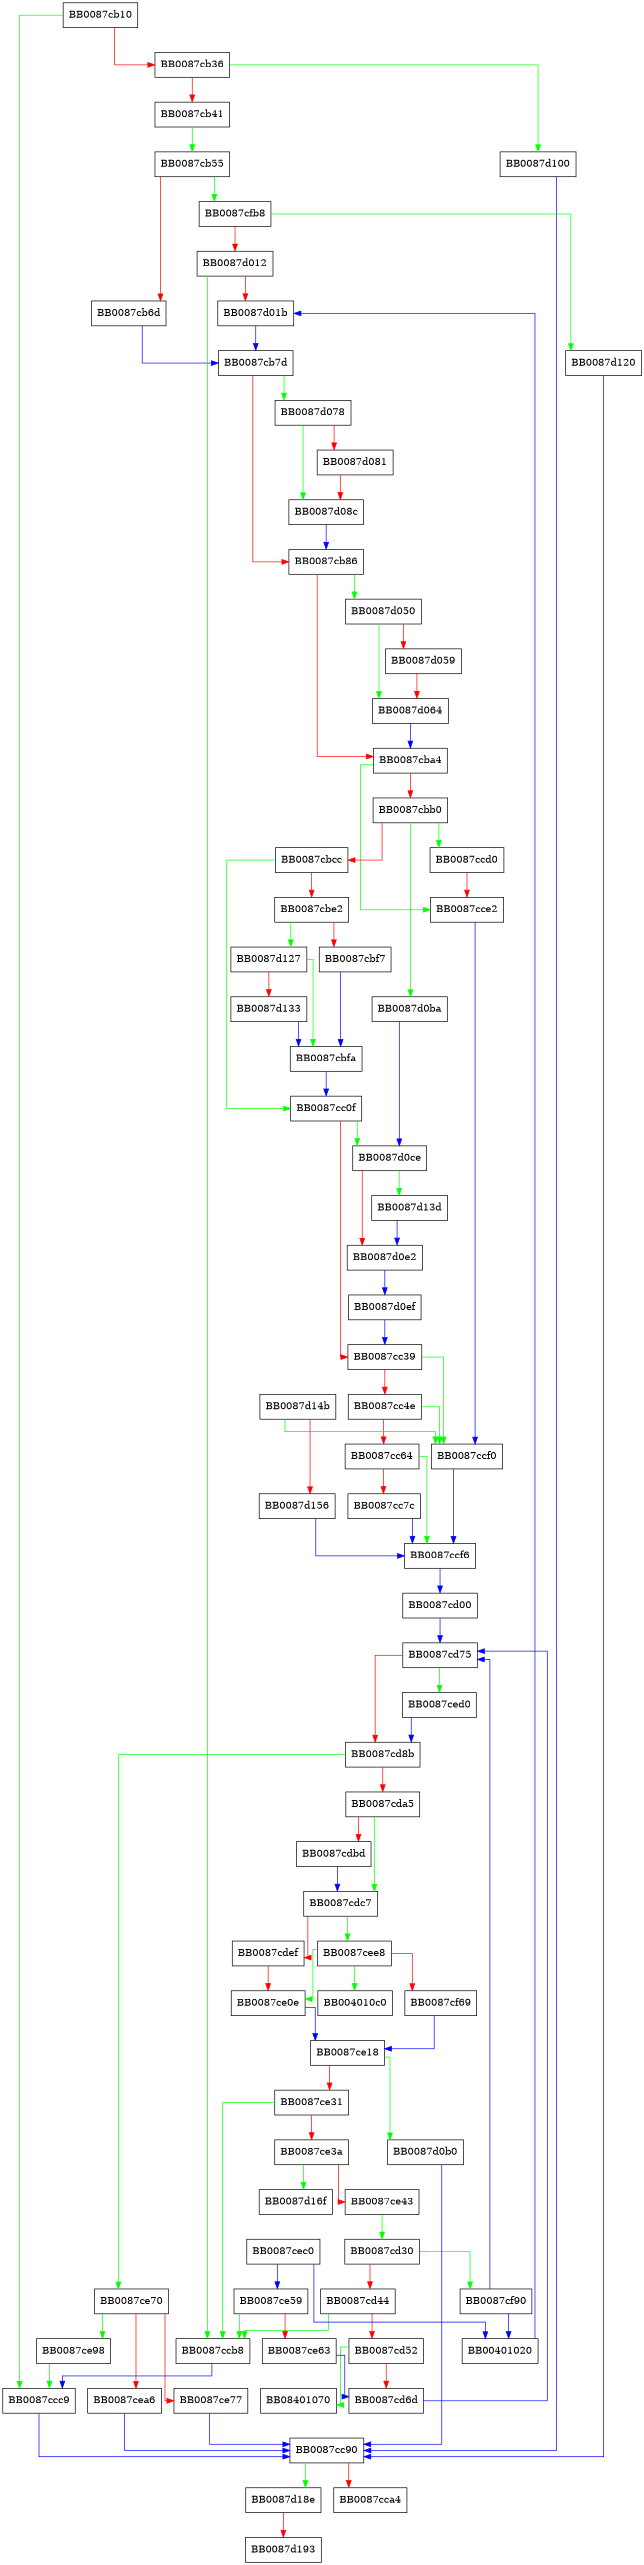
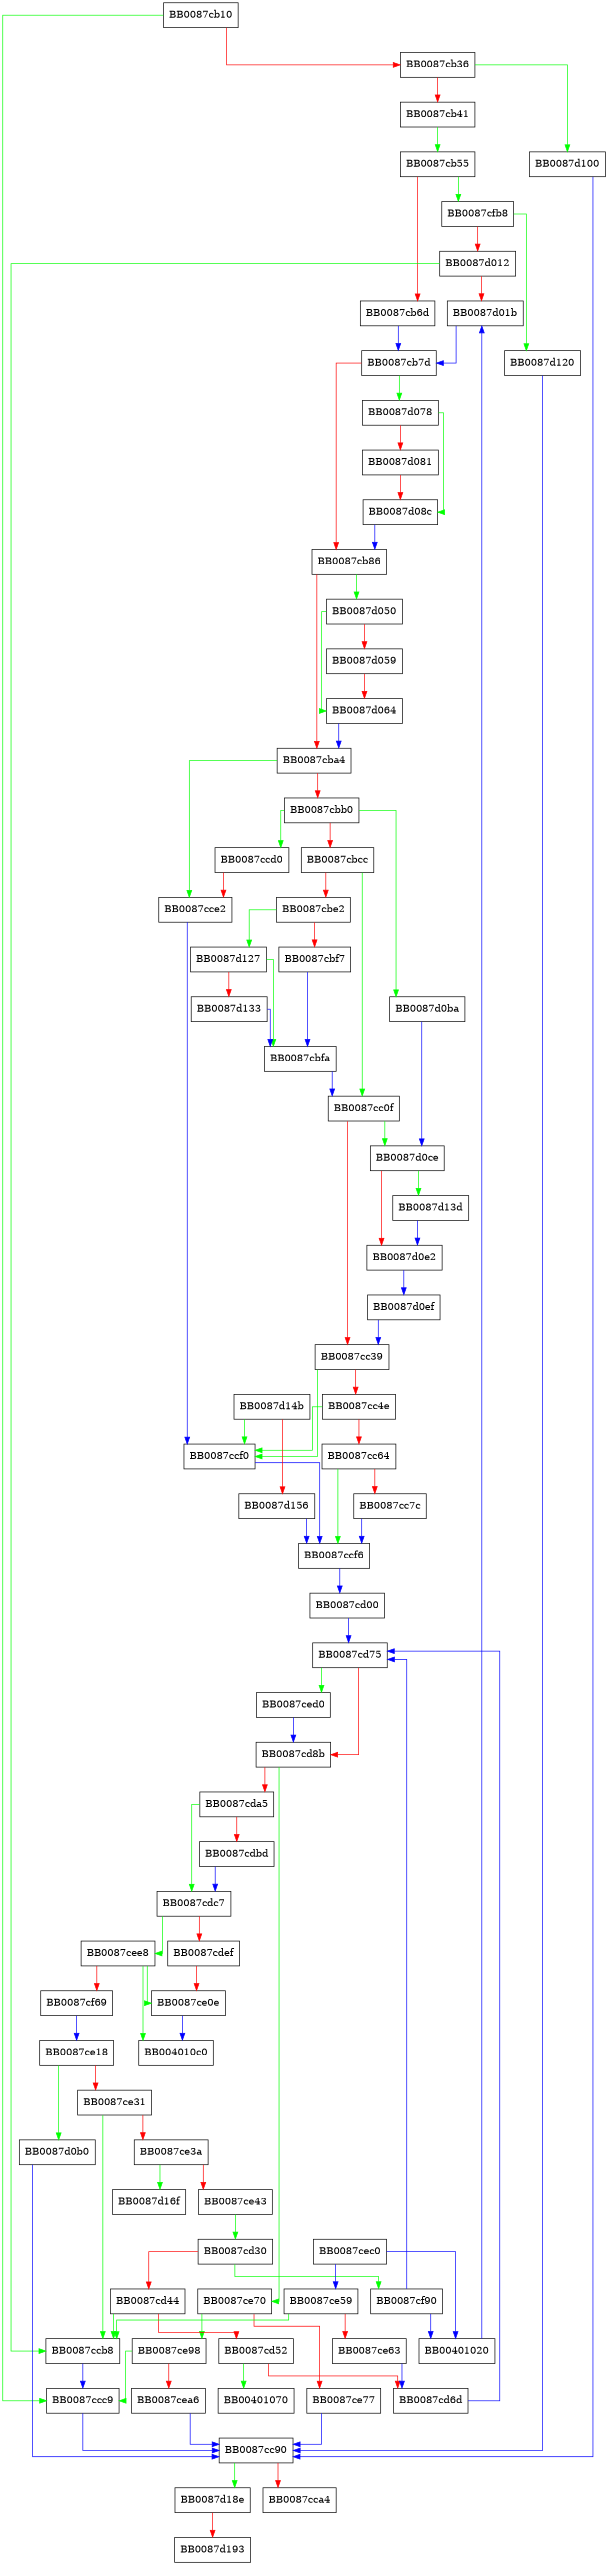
edge "BB0087ce0e" -> "BB0087ce18": now "BB0087ce0e" -> "BB004010c0"
edge "BB0087ce70" -> "BB0087cea6": now "BB0087ce98" -> "BB0087cea6"
node "BB08401070": label "BB08401070" -> "BB00401070"
